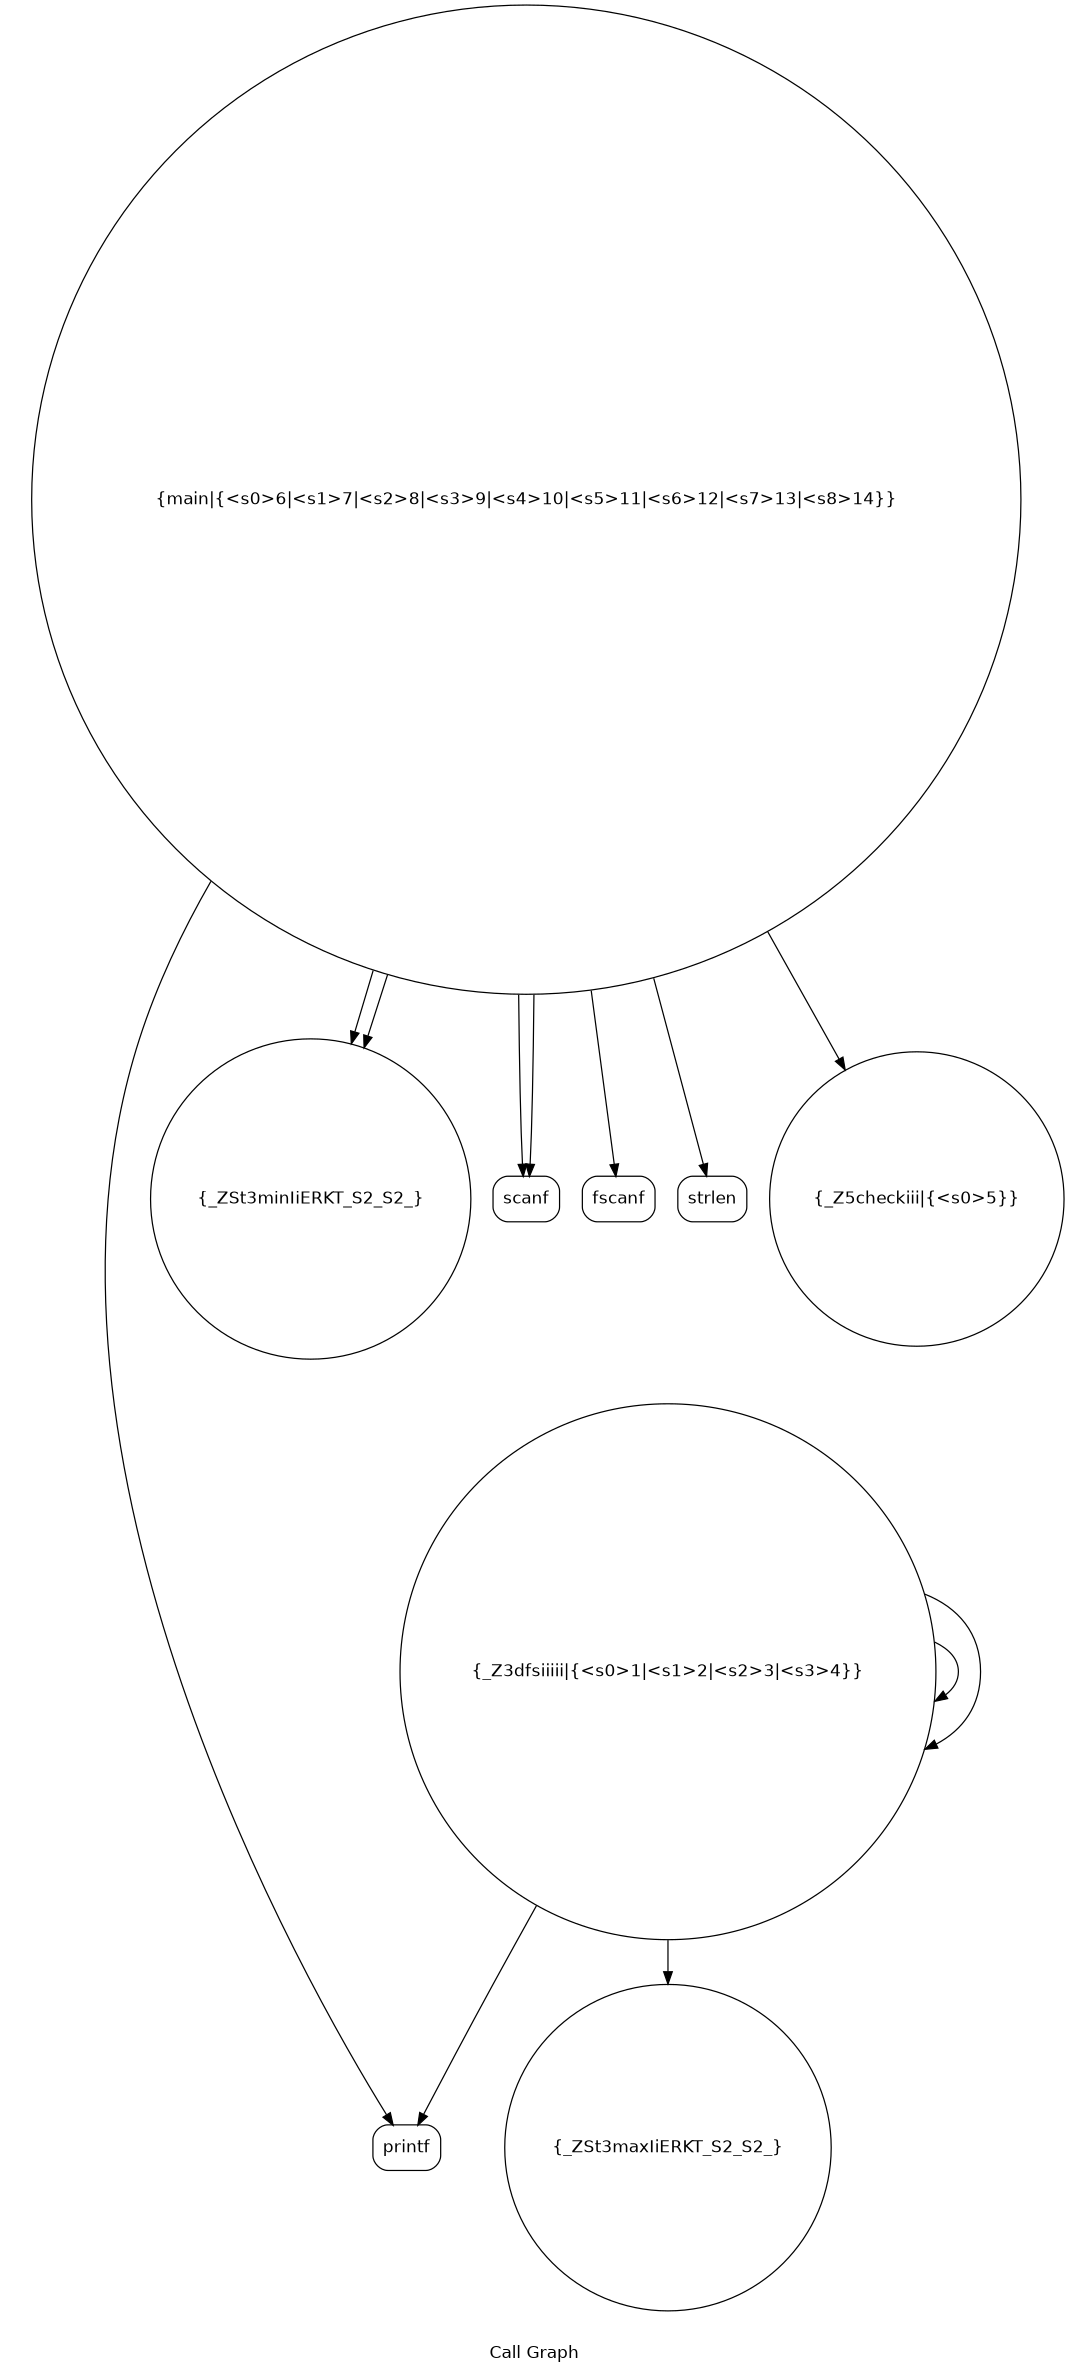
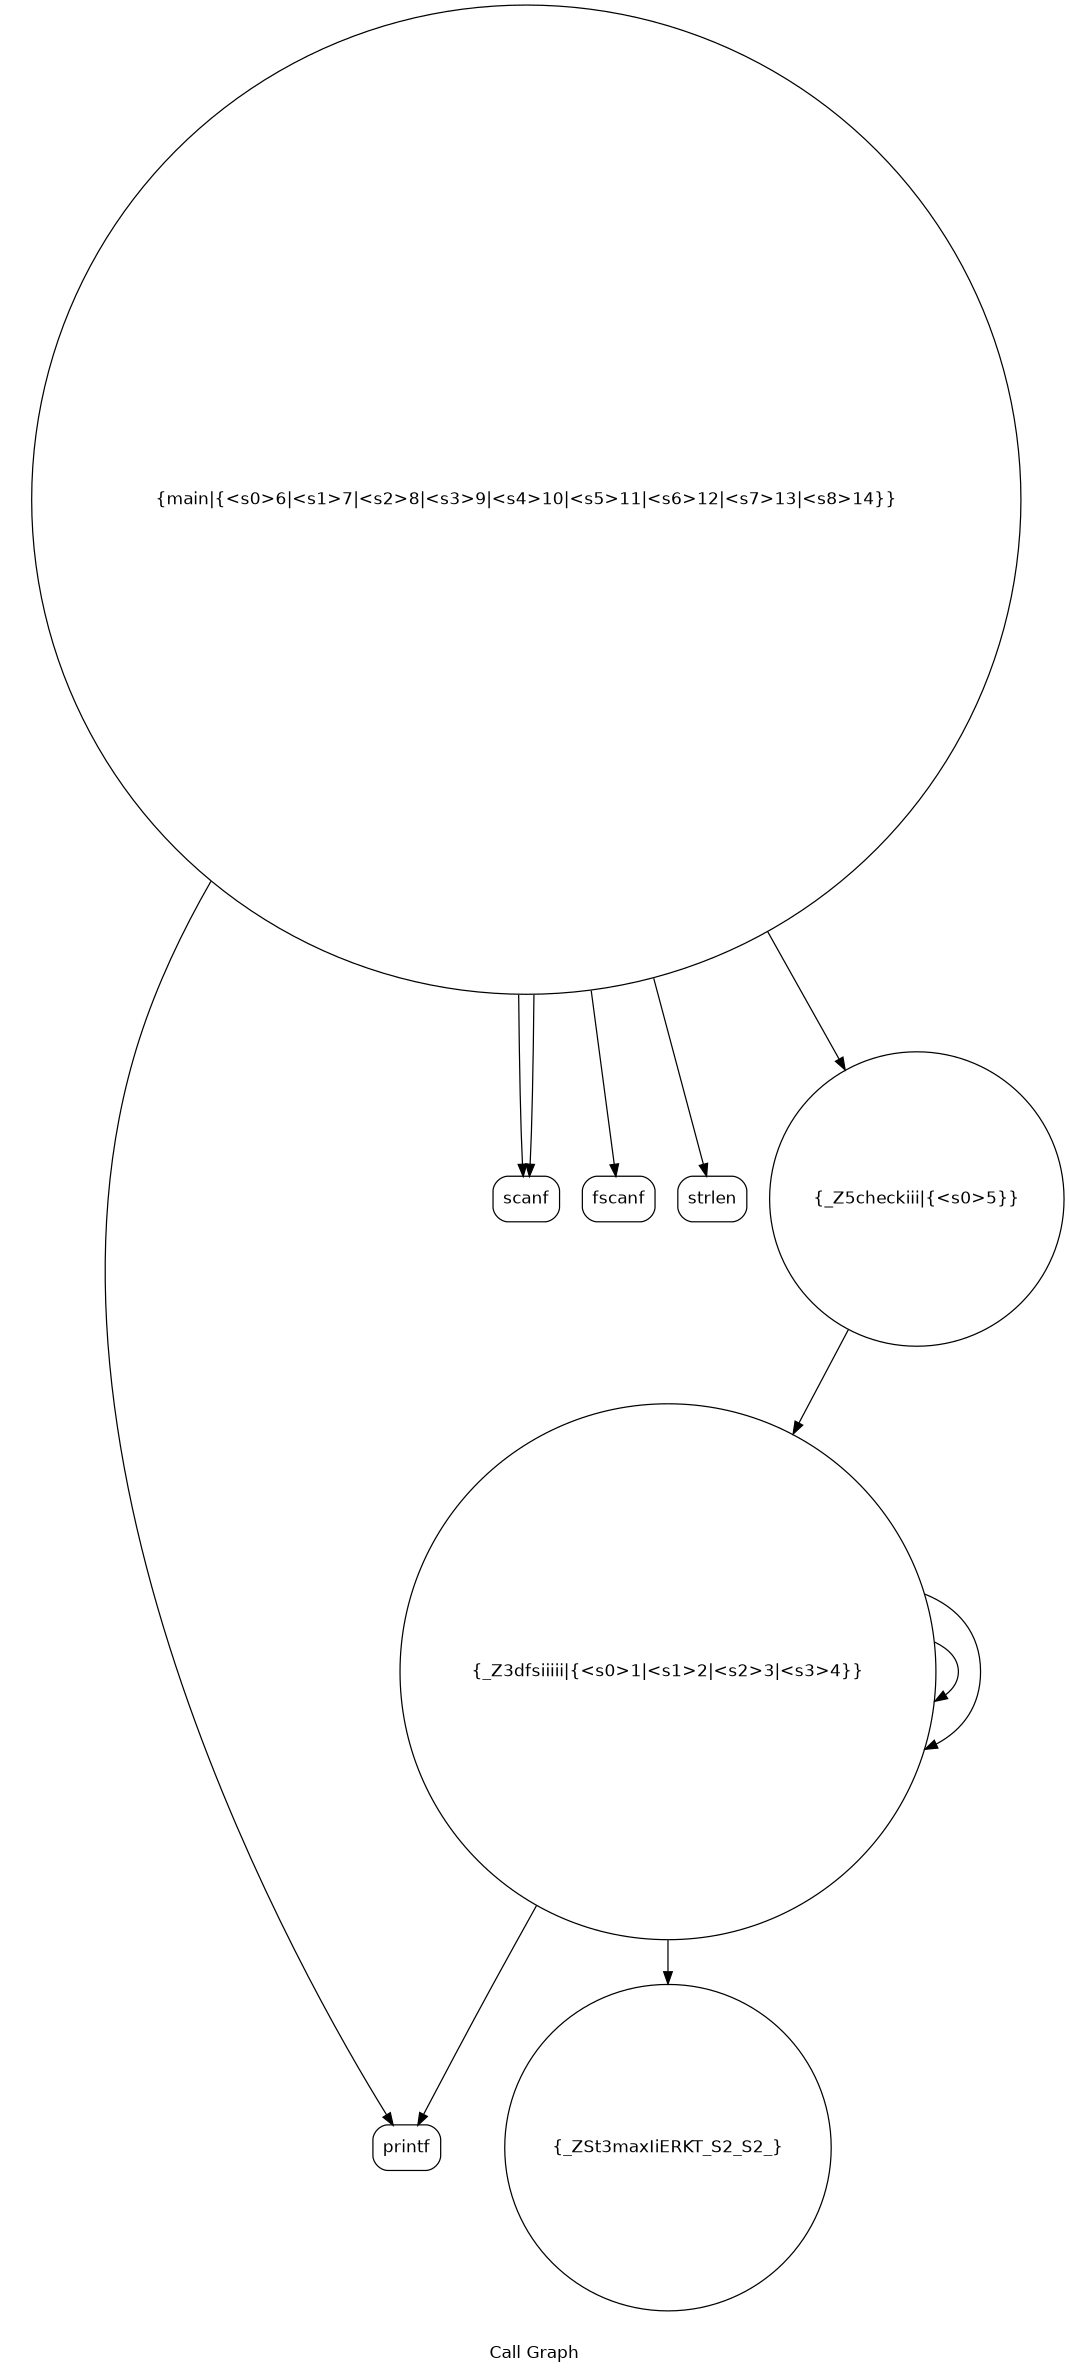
node "{_ZSt3minIiERKT_S2_S2_}": removed
edge "{_Z5checkiii|{<s0>5}}" -> "{_Z3dfsiiiii|{<s0>1|<s1>2|<s2>3|<s3>4}}": added
